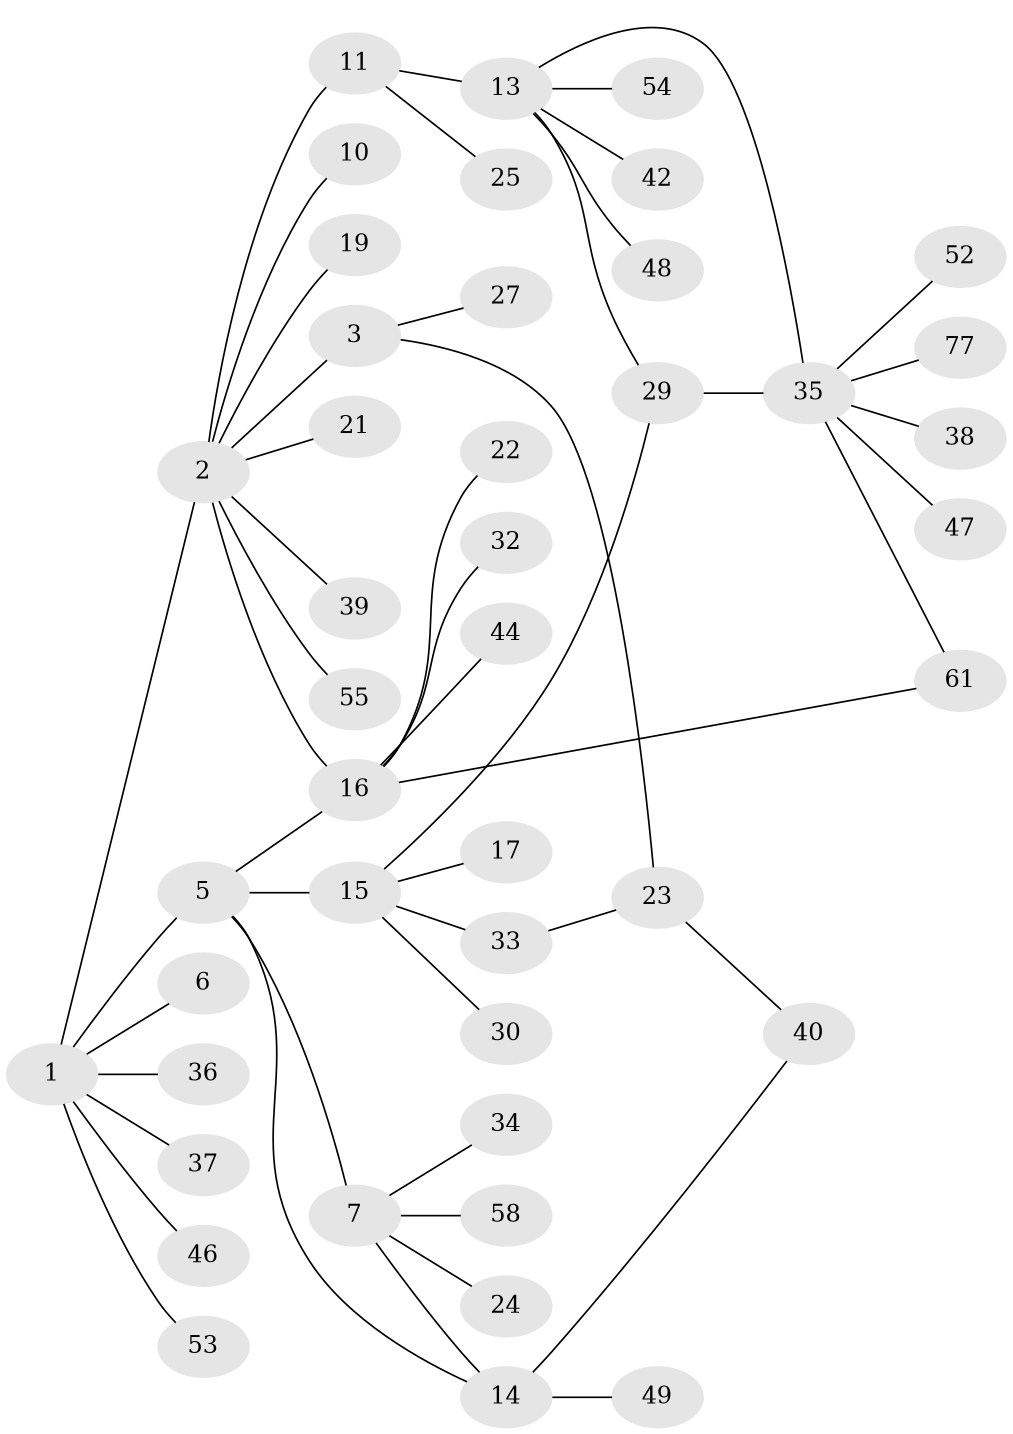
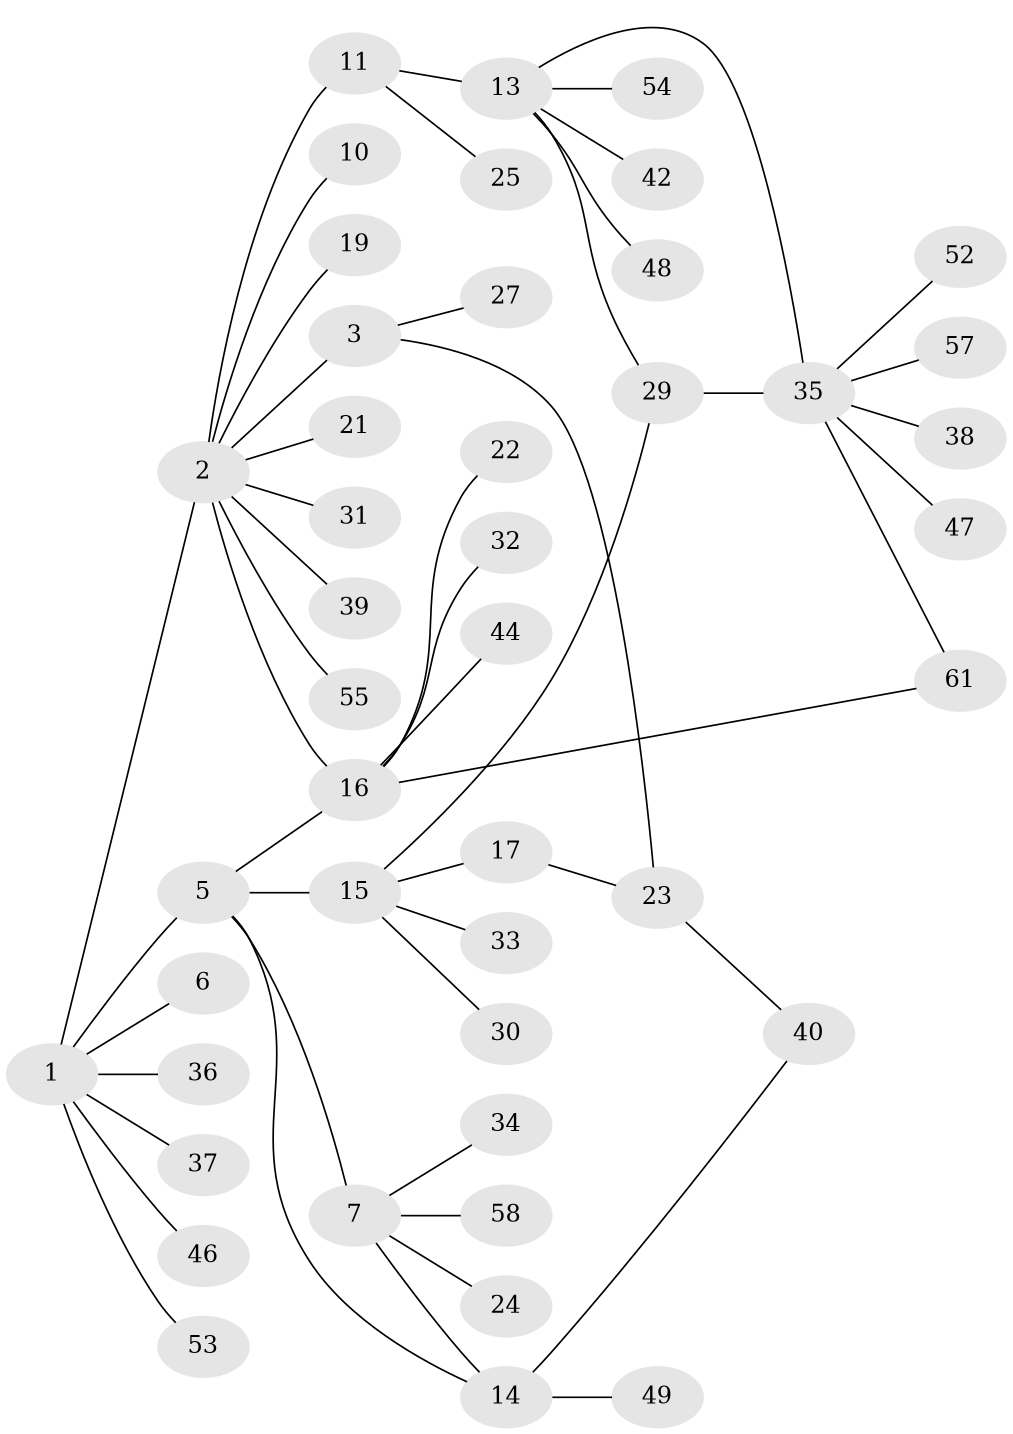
node "77": label "77" -> "57"
node "31": added
edge "23" -- "33": now "23" -- "17"
